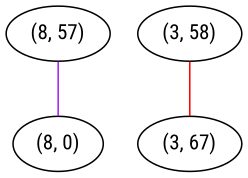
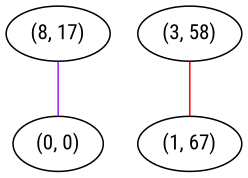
node "(8, 57)": label "(8, 57)" -> "(8, 17)"
node "(8, 0)": label "(8, 0)" -> "(0, 0)"
node "(3, 67)": label "(3, 67)" -> "(1, 67)"
